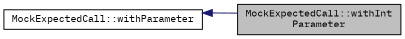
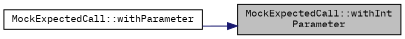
edge "MockExpectedCall::withInt Parameter" -> "MockExpectedCall::withParameter": reversed
